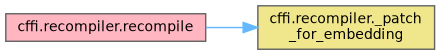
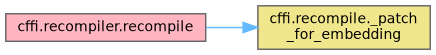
node "cffi.recompiler._patch _for_embedding": label "cffi.recompiler._patch _for_embedding" -> "cffi.recompile._patch _for_embedding"
